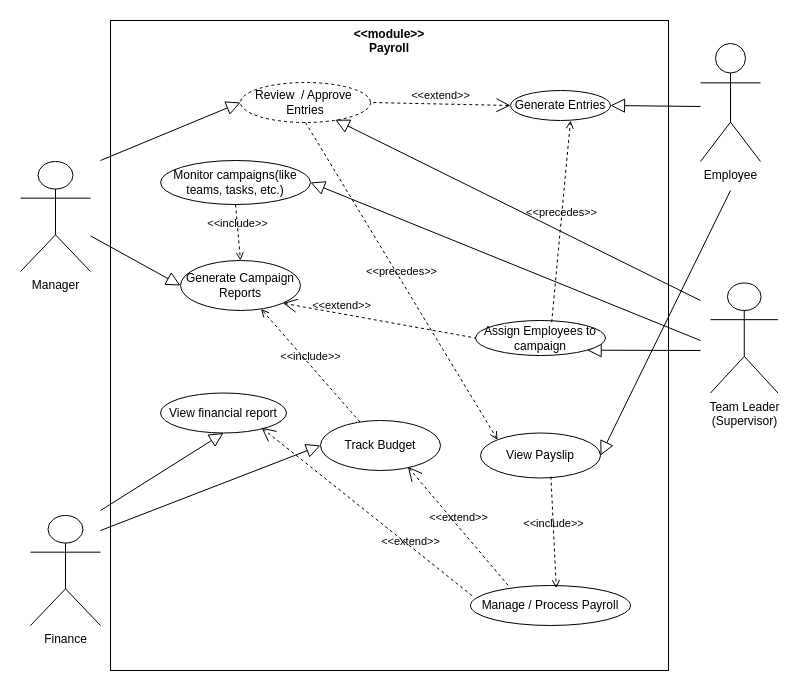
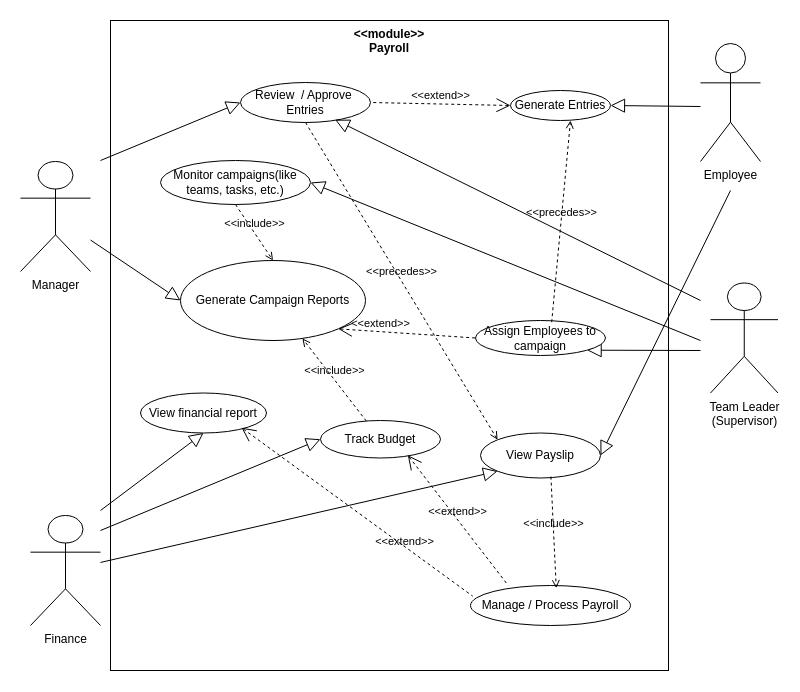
node "Review / Approve Entries": style dashed -> solid
node "Generate Campaign Reports": size 120x50 -> 185x80
node "View financial report": moved (224, 413) -> (204, 413)
node "Track Budget": size 120x50 -> 120x38
edge "Finance" -> "View Payslip": added
